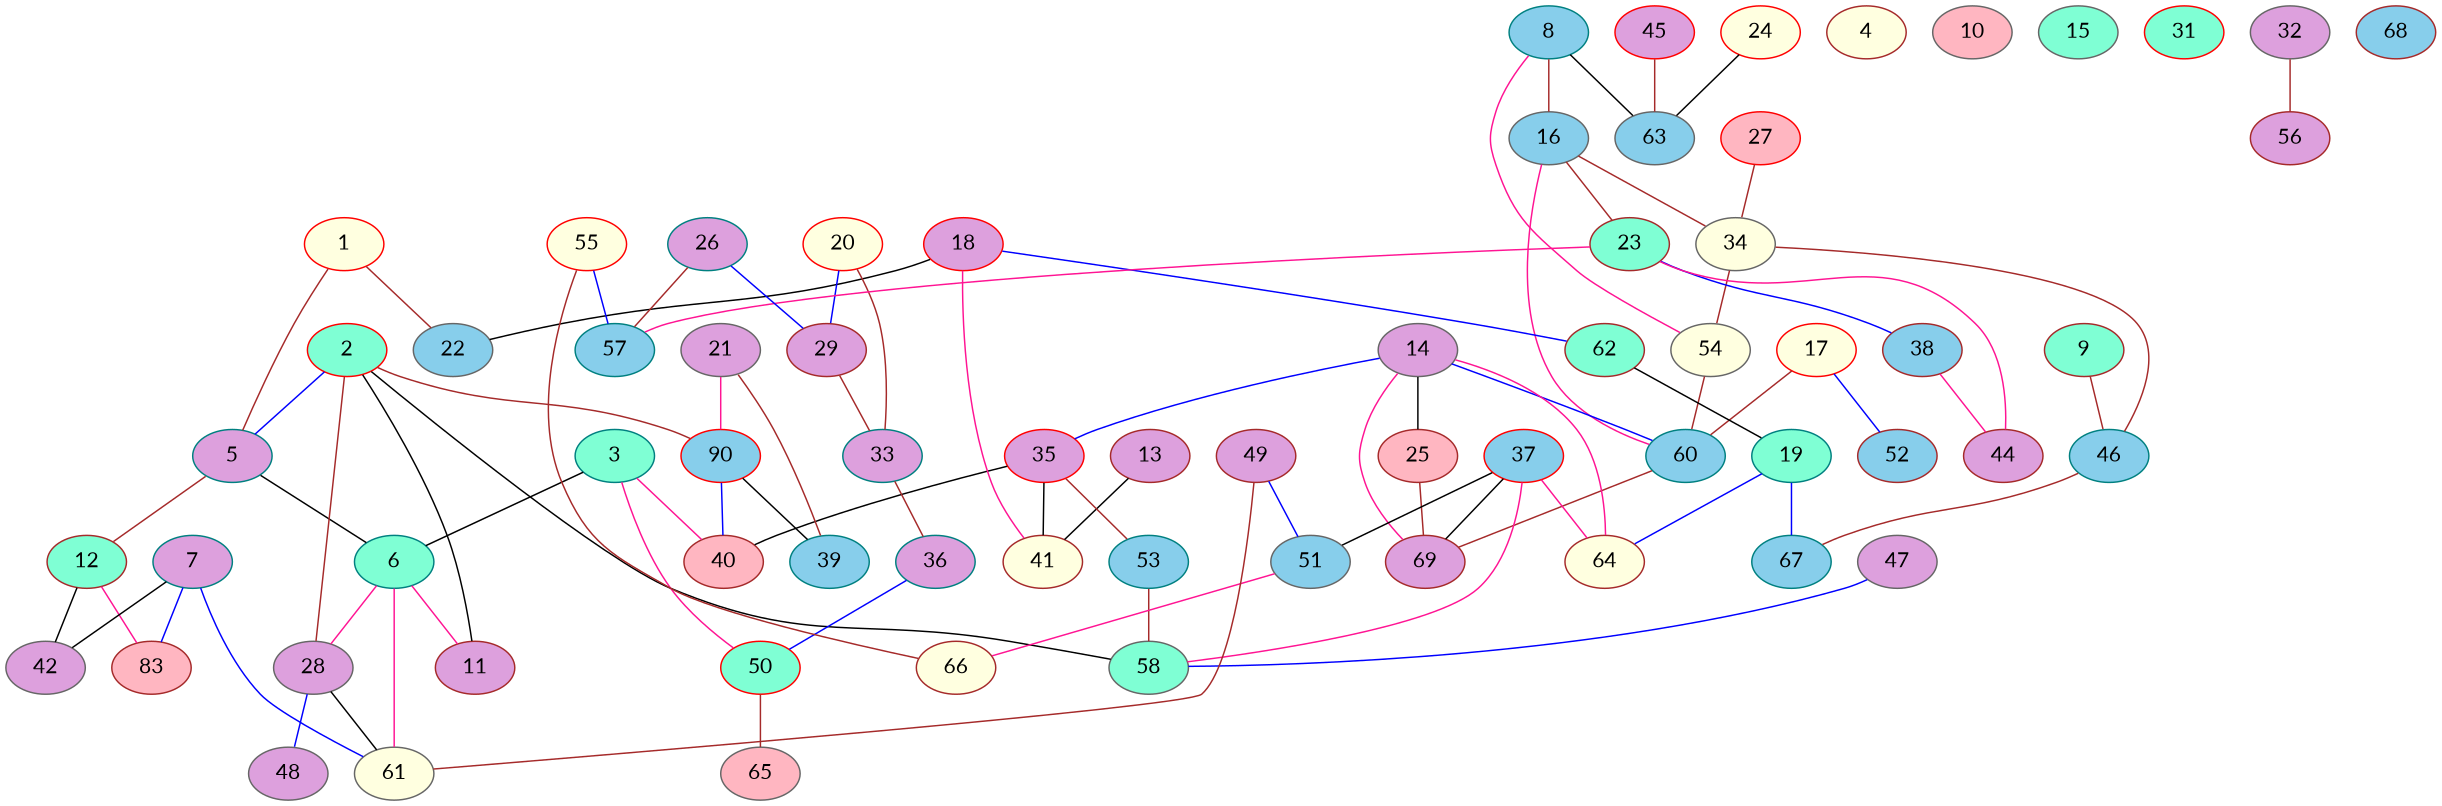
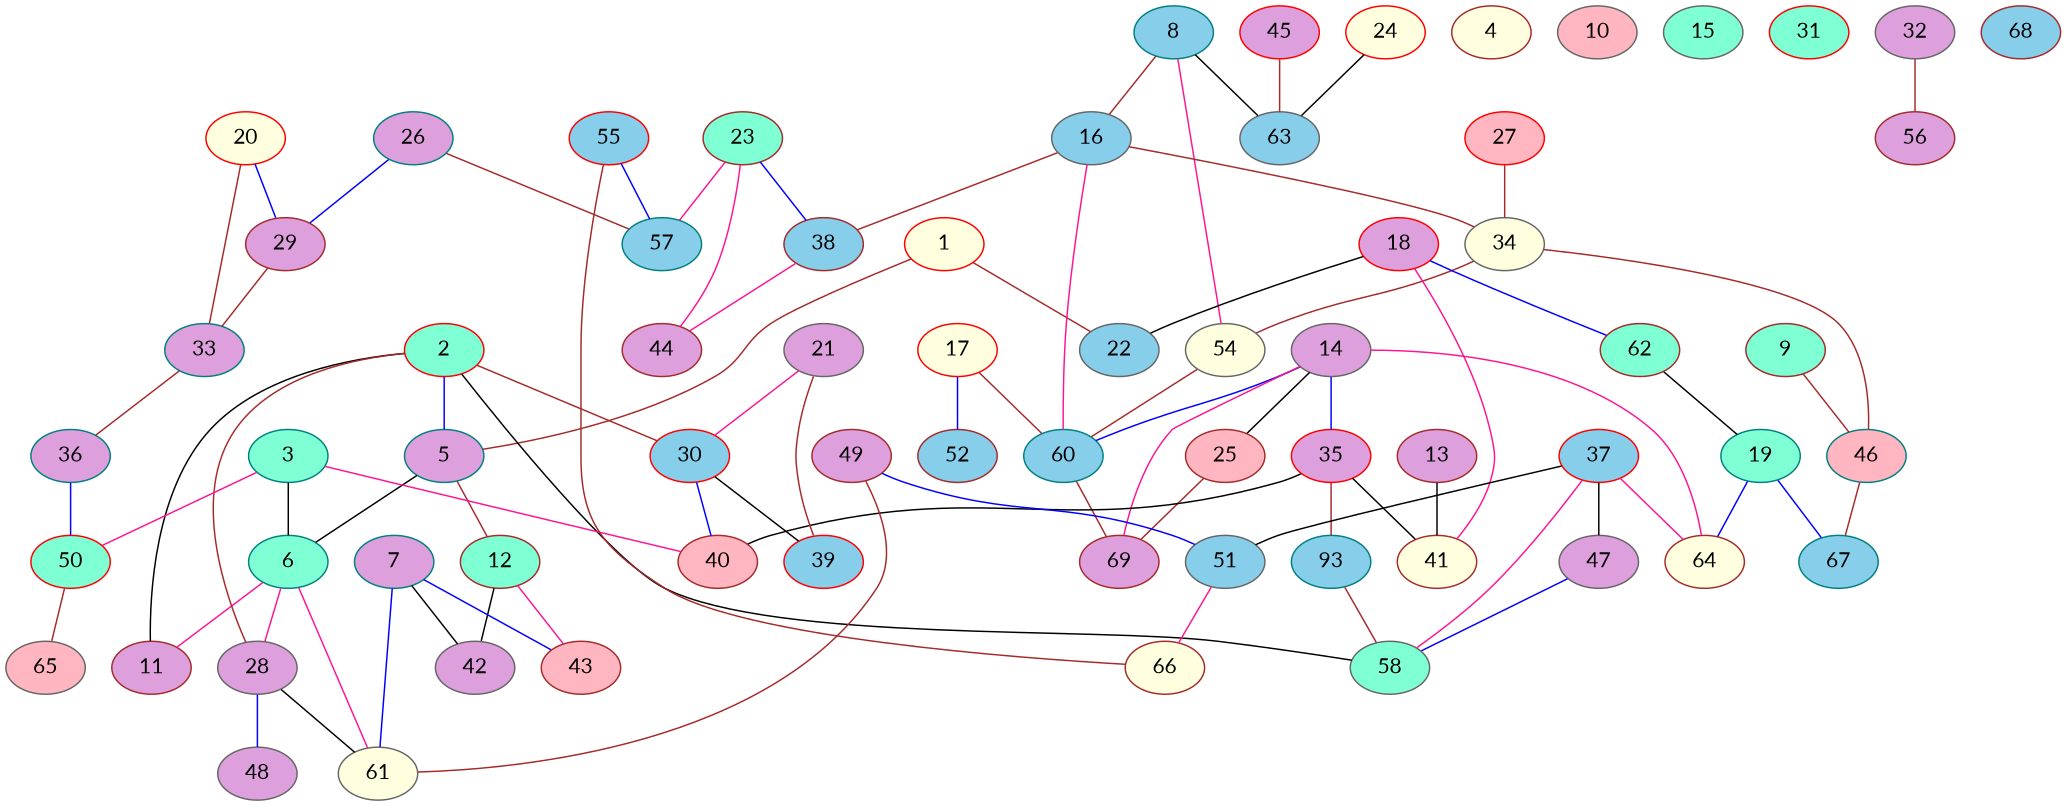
edge "16" -- "23": now "16" -- "38"
node "55": fillcolor lightyellow -> skyblue
node "90": label "90" -> "30"
node "46": fillcolor skyblue -> lightpink
edge "37" -- "69": now "37" -- "47"
node "39": color teal -> red
node "53": label "53" -> "93"
node "83": label "83" -> "43"
